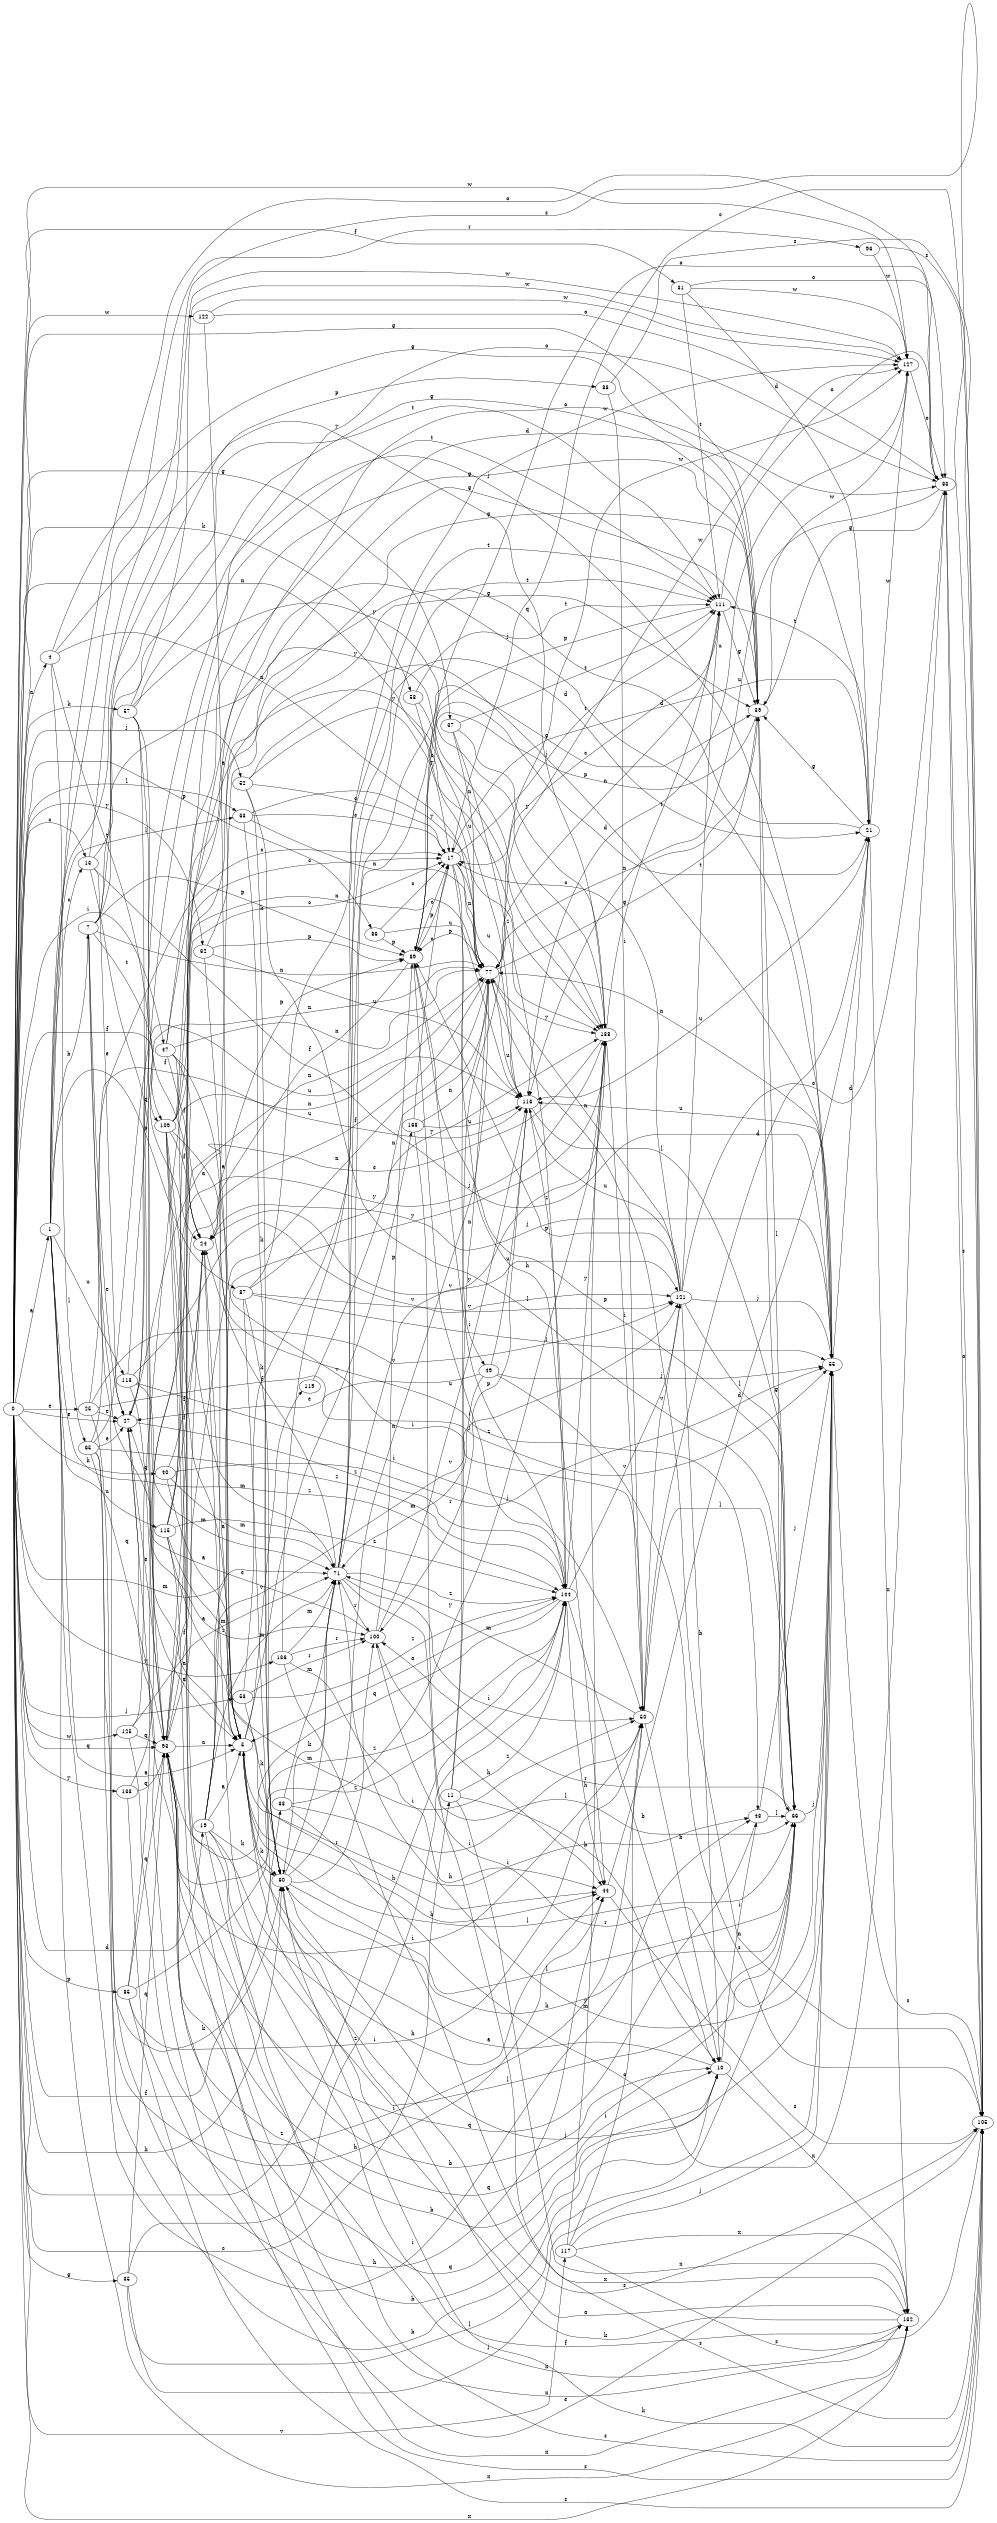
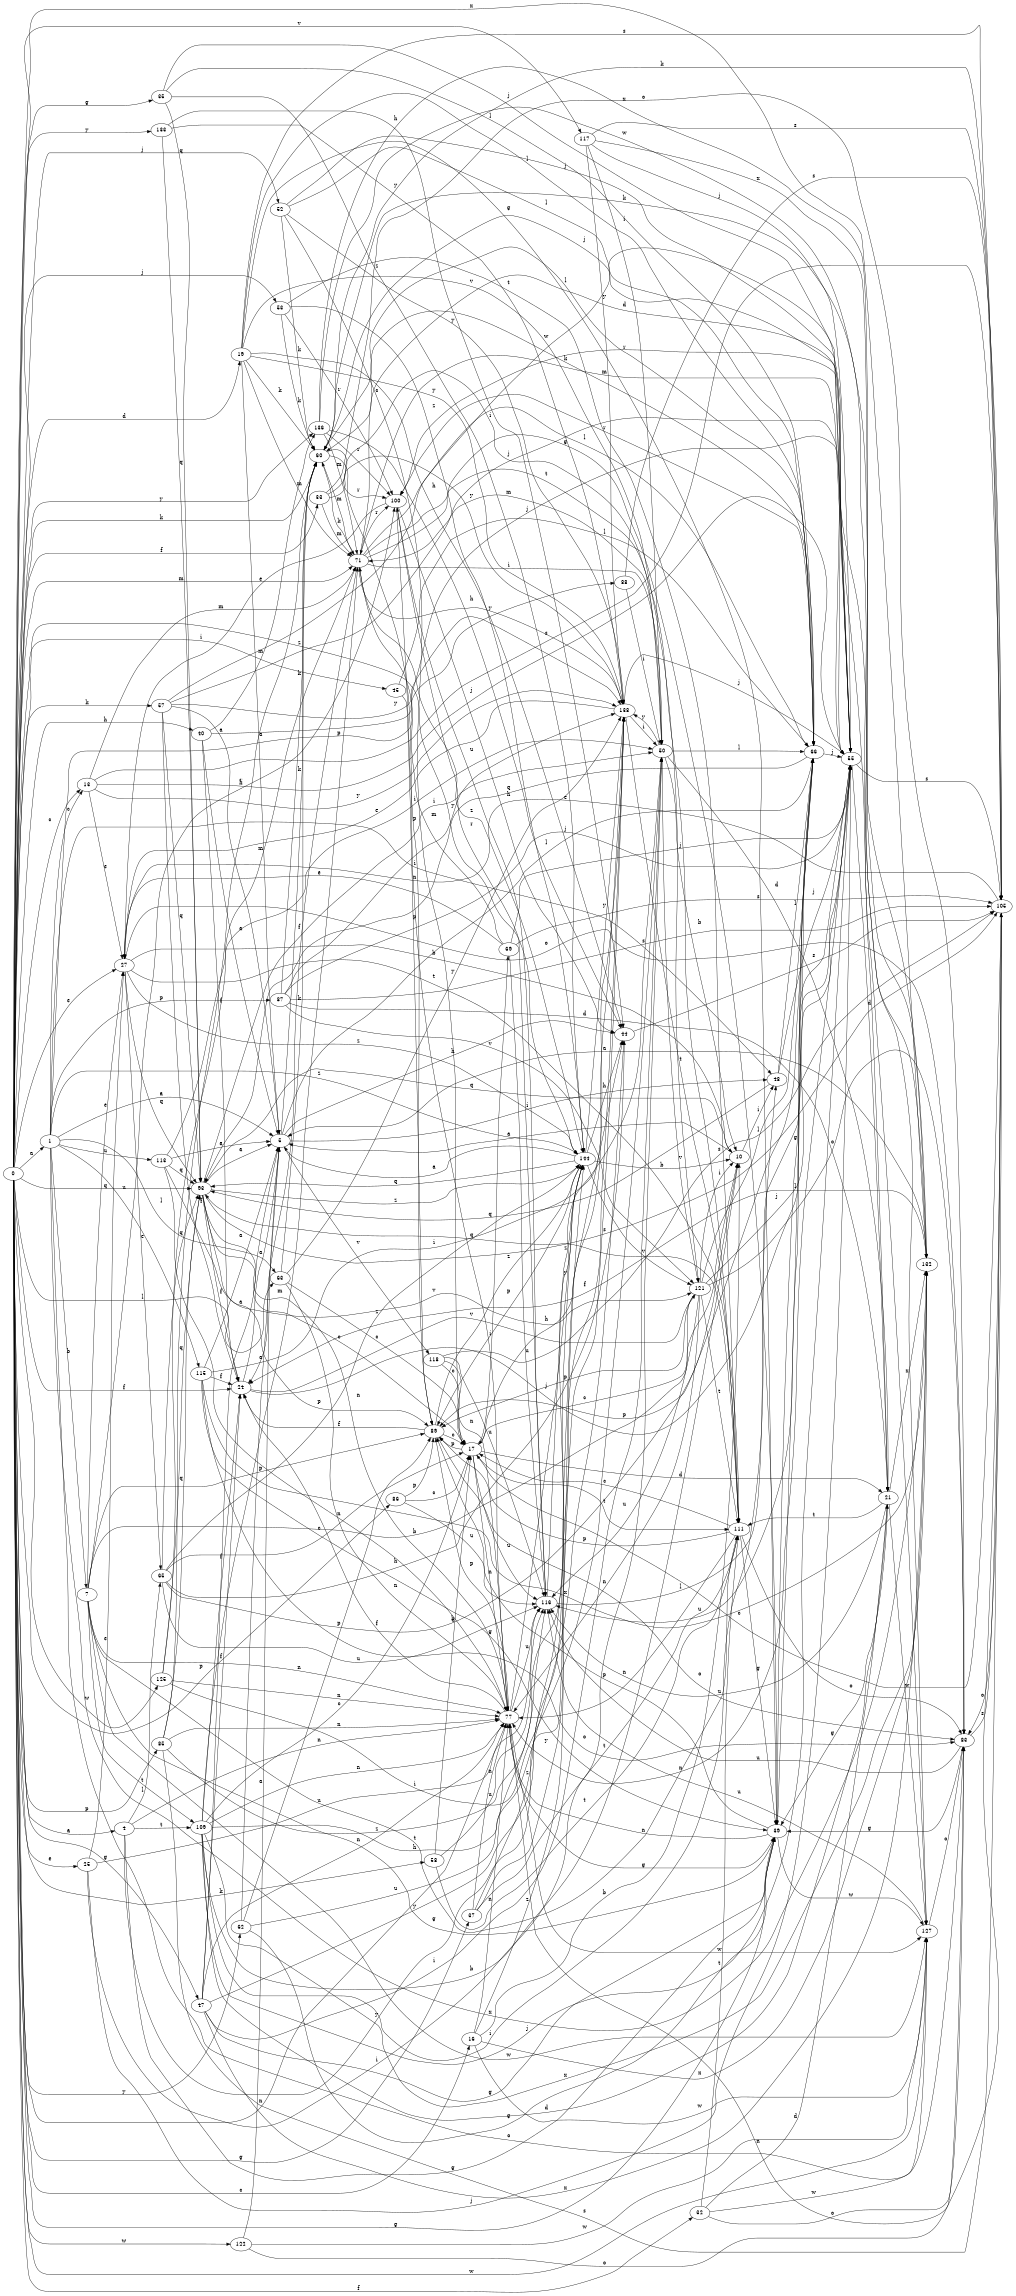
node "96": removed
node "31": label "31" -> "32"
edge "138" -> "55": added, label "j"
node "45": added
edge "50" -> "138": added, label "y"
edge "21" -> "93": now "111" -> "93"
edge "0" -> "47": label "i" -> "g"
node "168": label "168" -> "118"
edge "25" -> "121": removed, label "v"
edge "44" -> "21": removed, label "d"
node "49": label "49" -> "69"
node "119": removed
edge "65" -> "27": reversed
edge "40" -> "71": now "40" -> "136"
edge "115" -> "144": removed, label "z"
edge "27" -> "93": label "e" -> "q"
edge "121" -> "10": label "b" -> "i"
node "11": label "11" -> "16"
edge "10" -> "132": removed, label "x"
